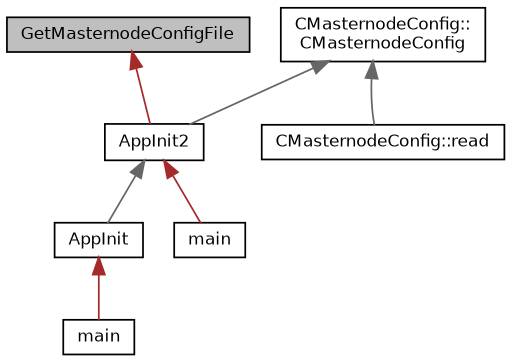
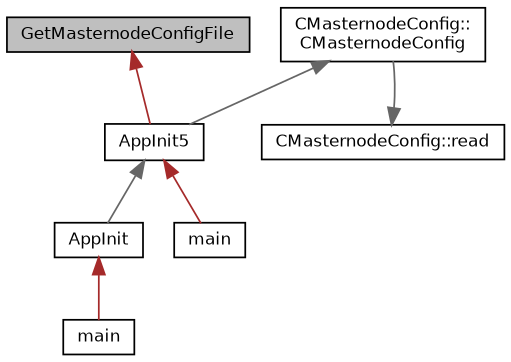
edge "CMasternodeConfig::read" -> "CMasternodeConfig:: CMasternodeConfig": reversed
node "AppInit2": label "AppInit2" -> "AppInit5"
